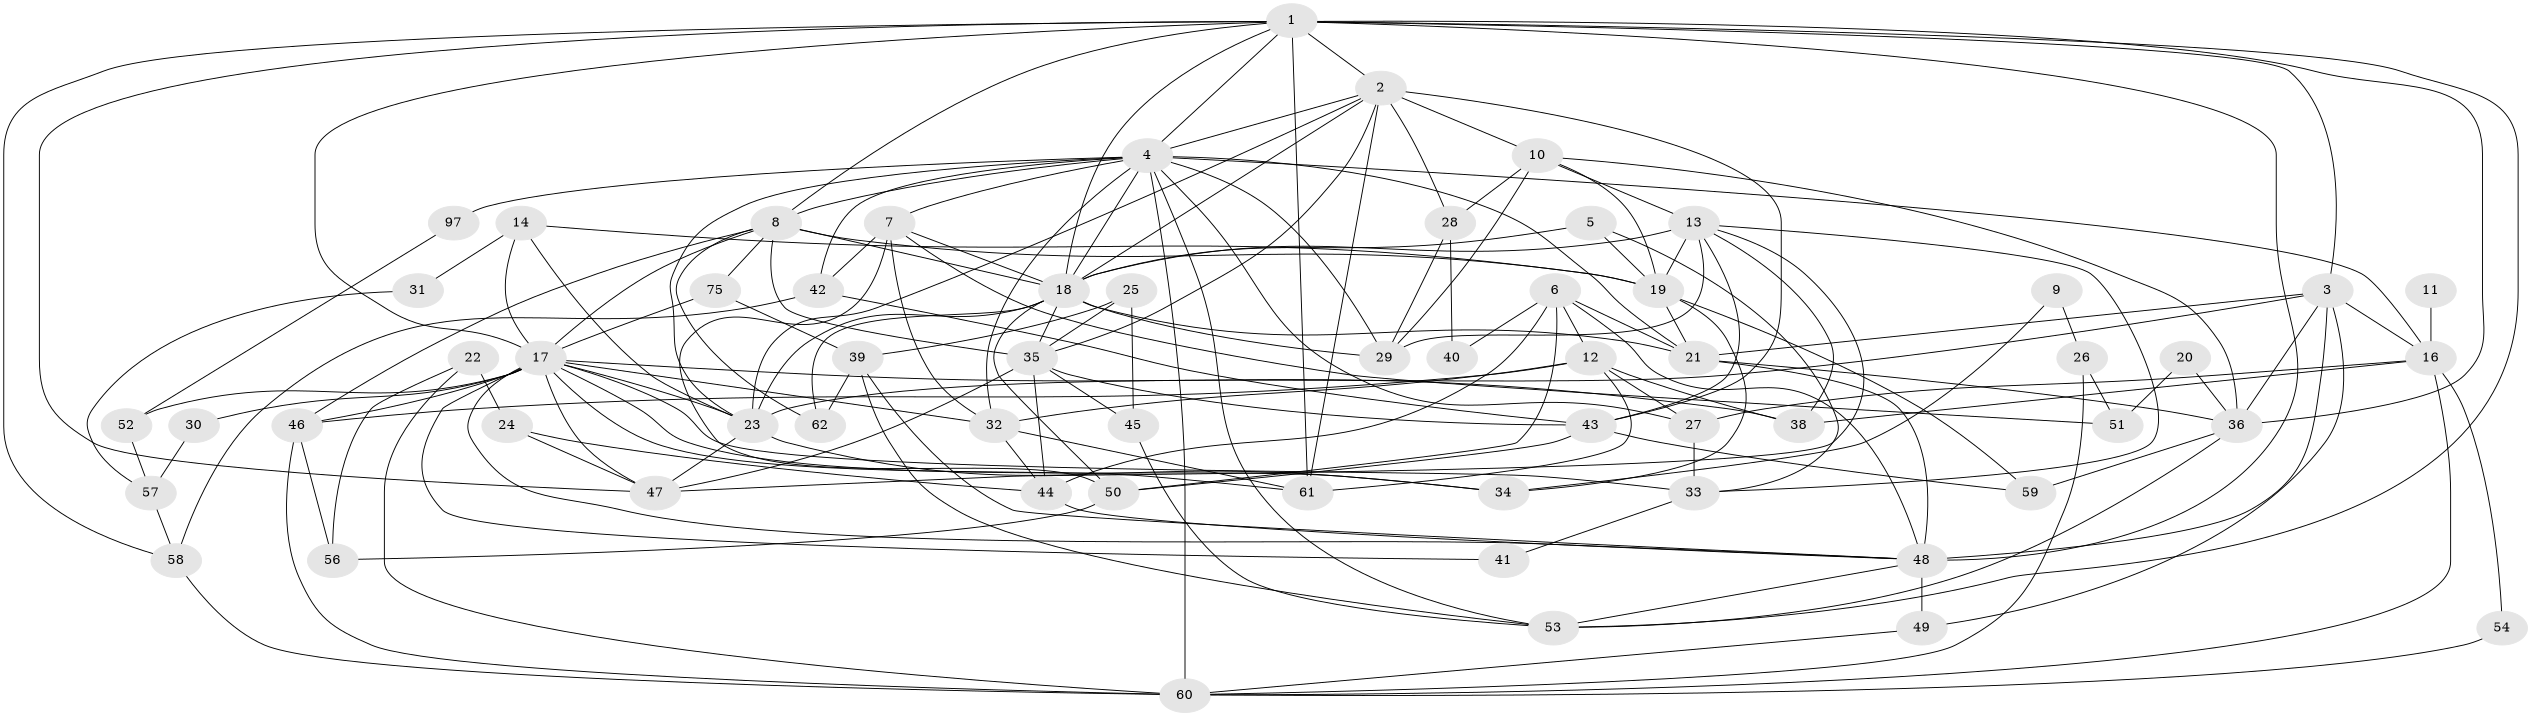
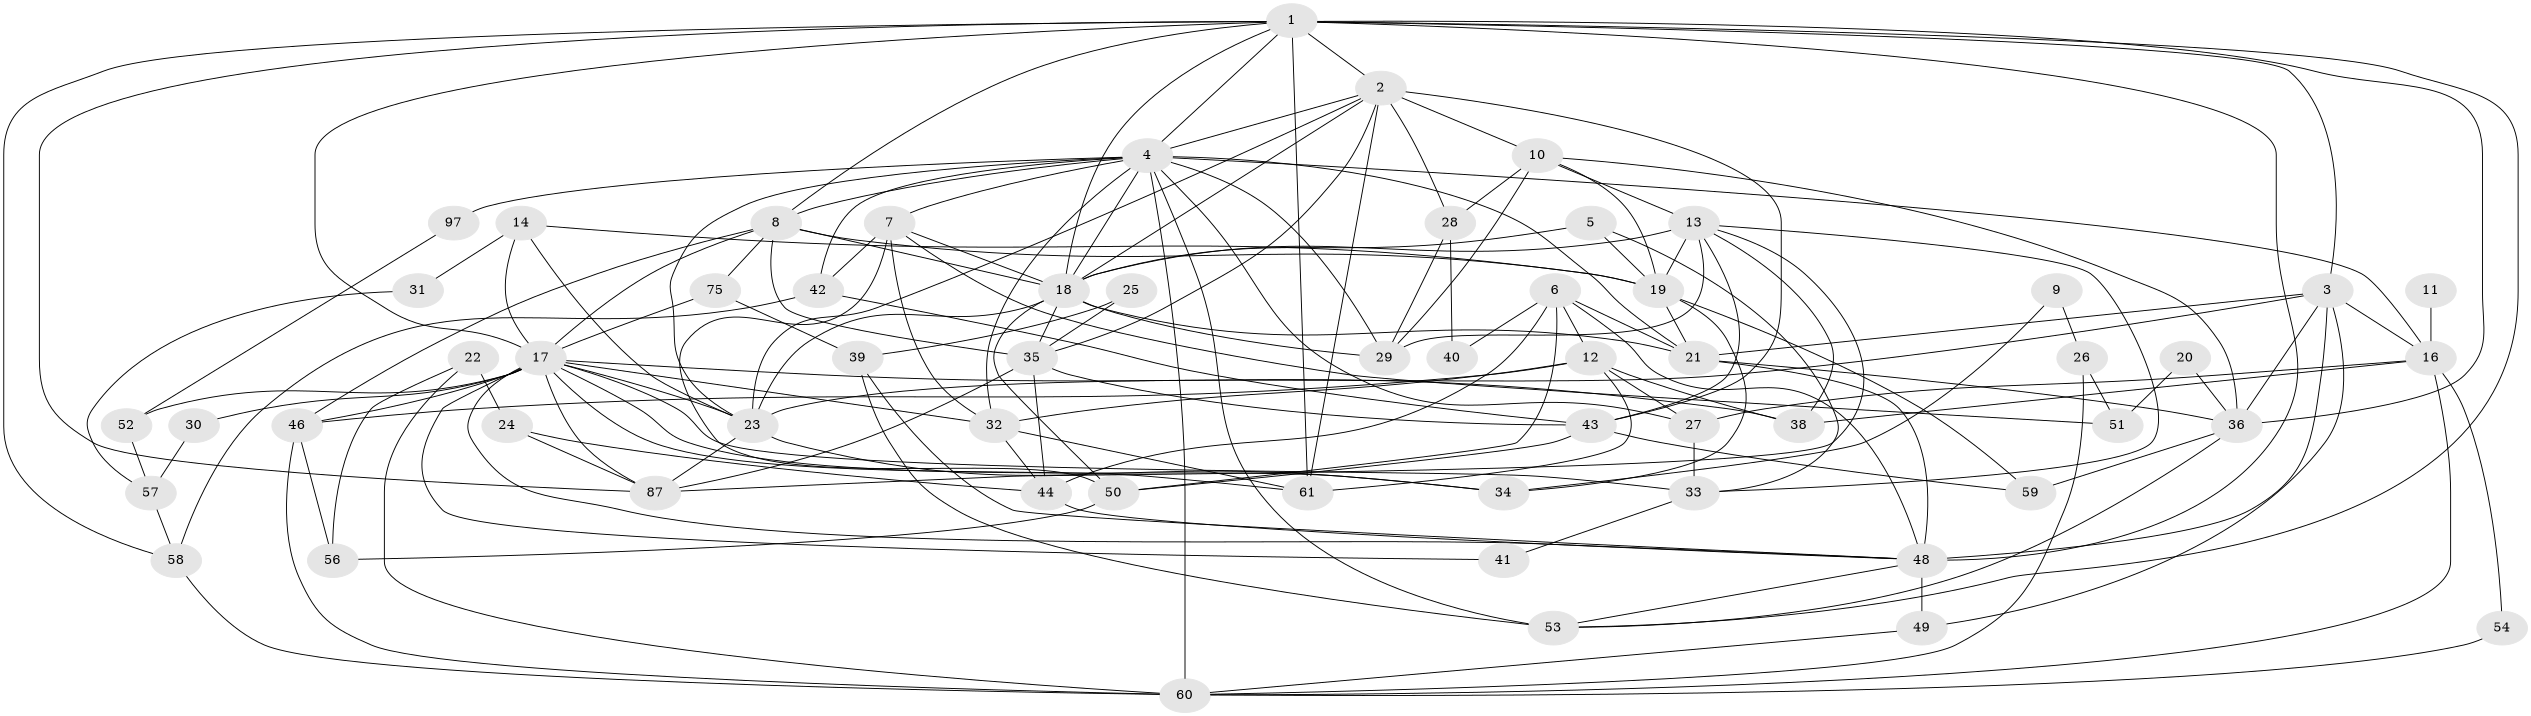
node "62": removed
node "45": removed
node "47": label "47" -> "87"
